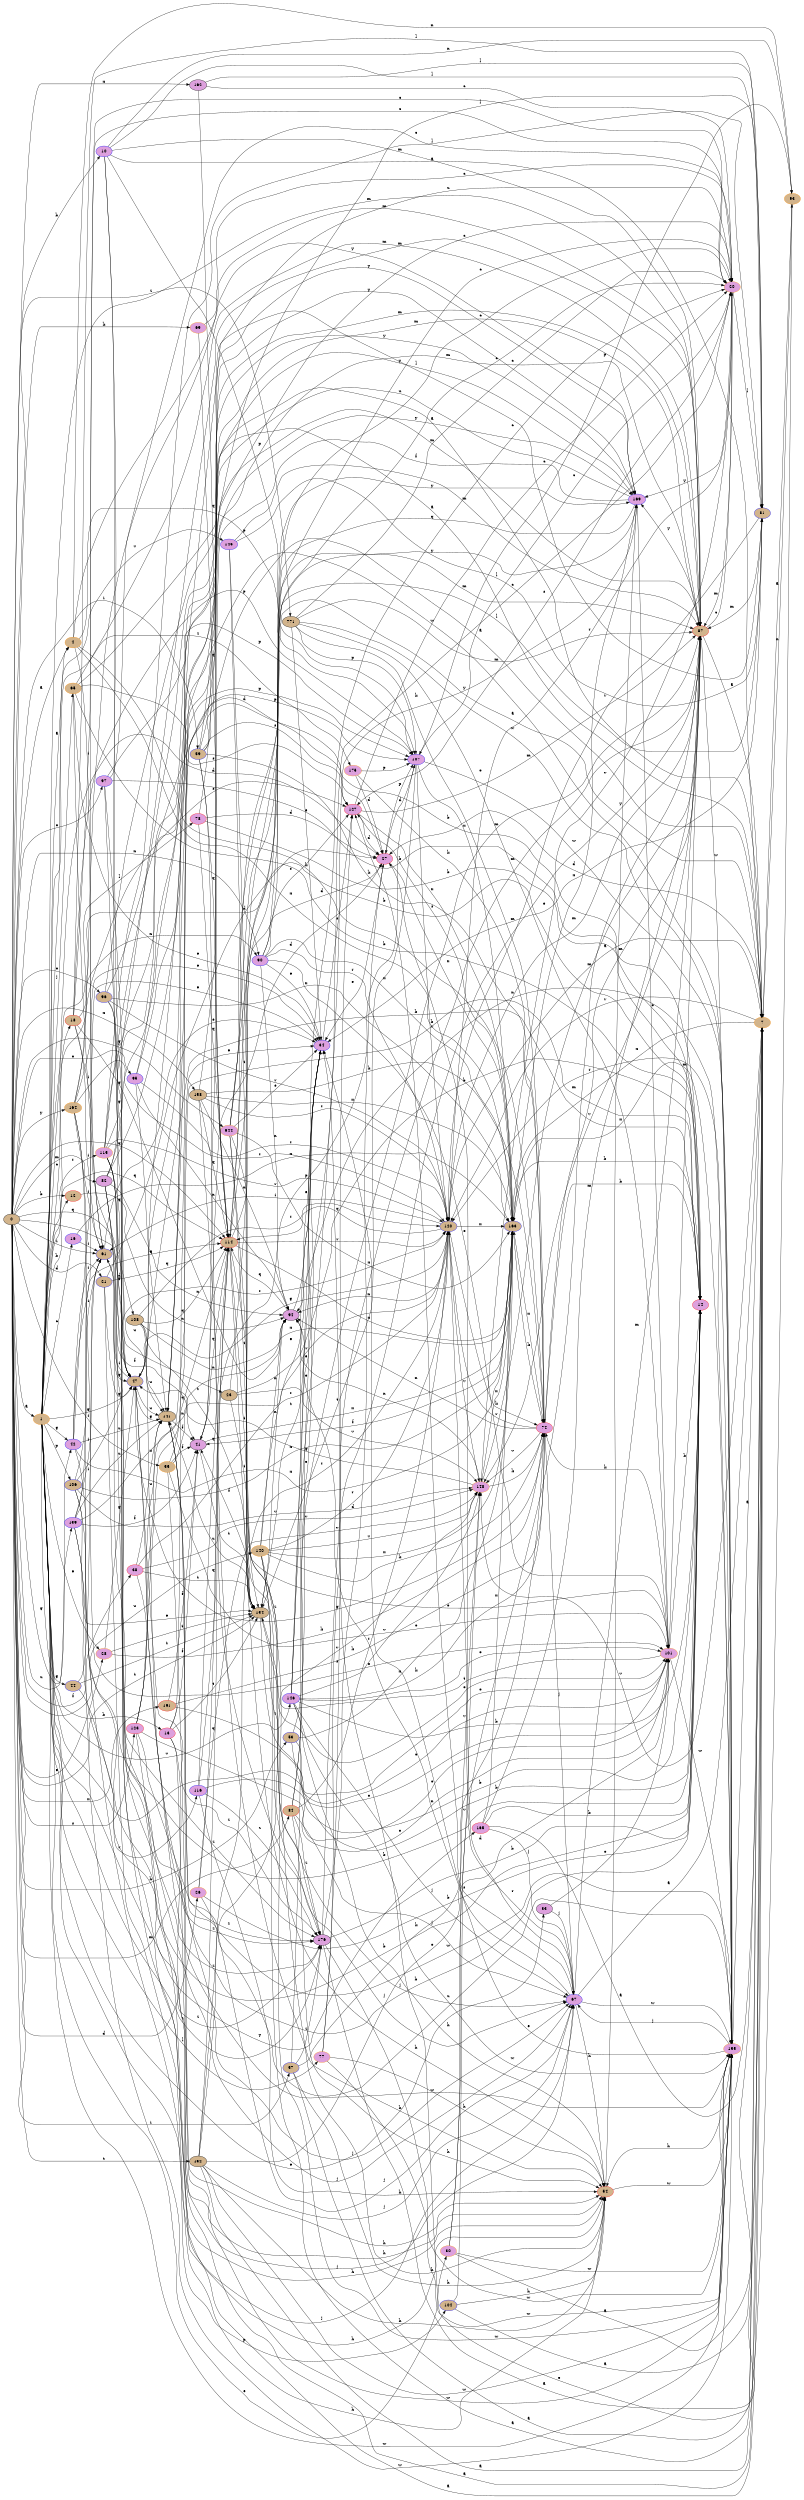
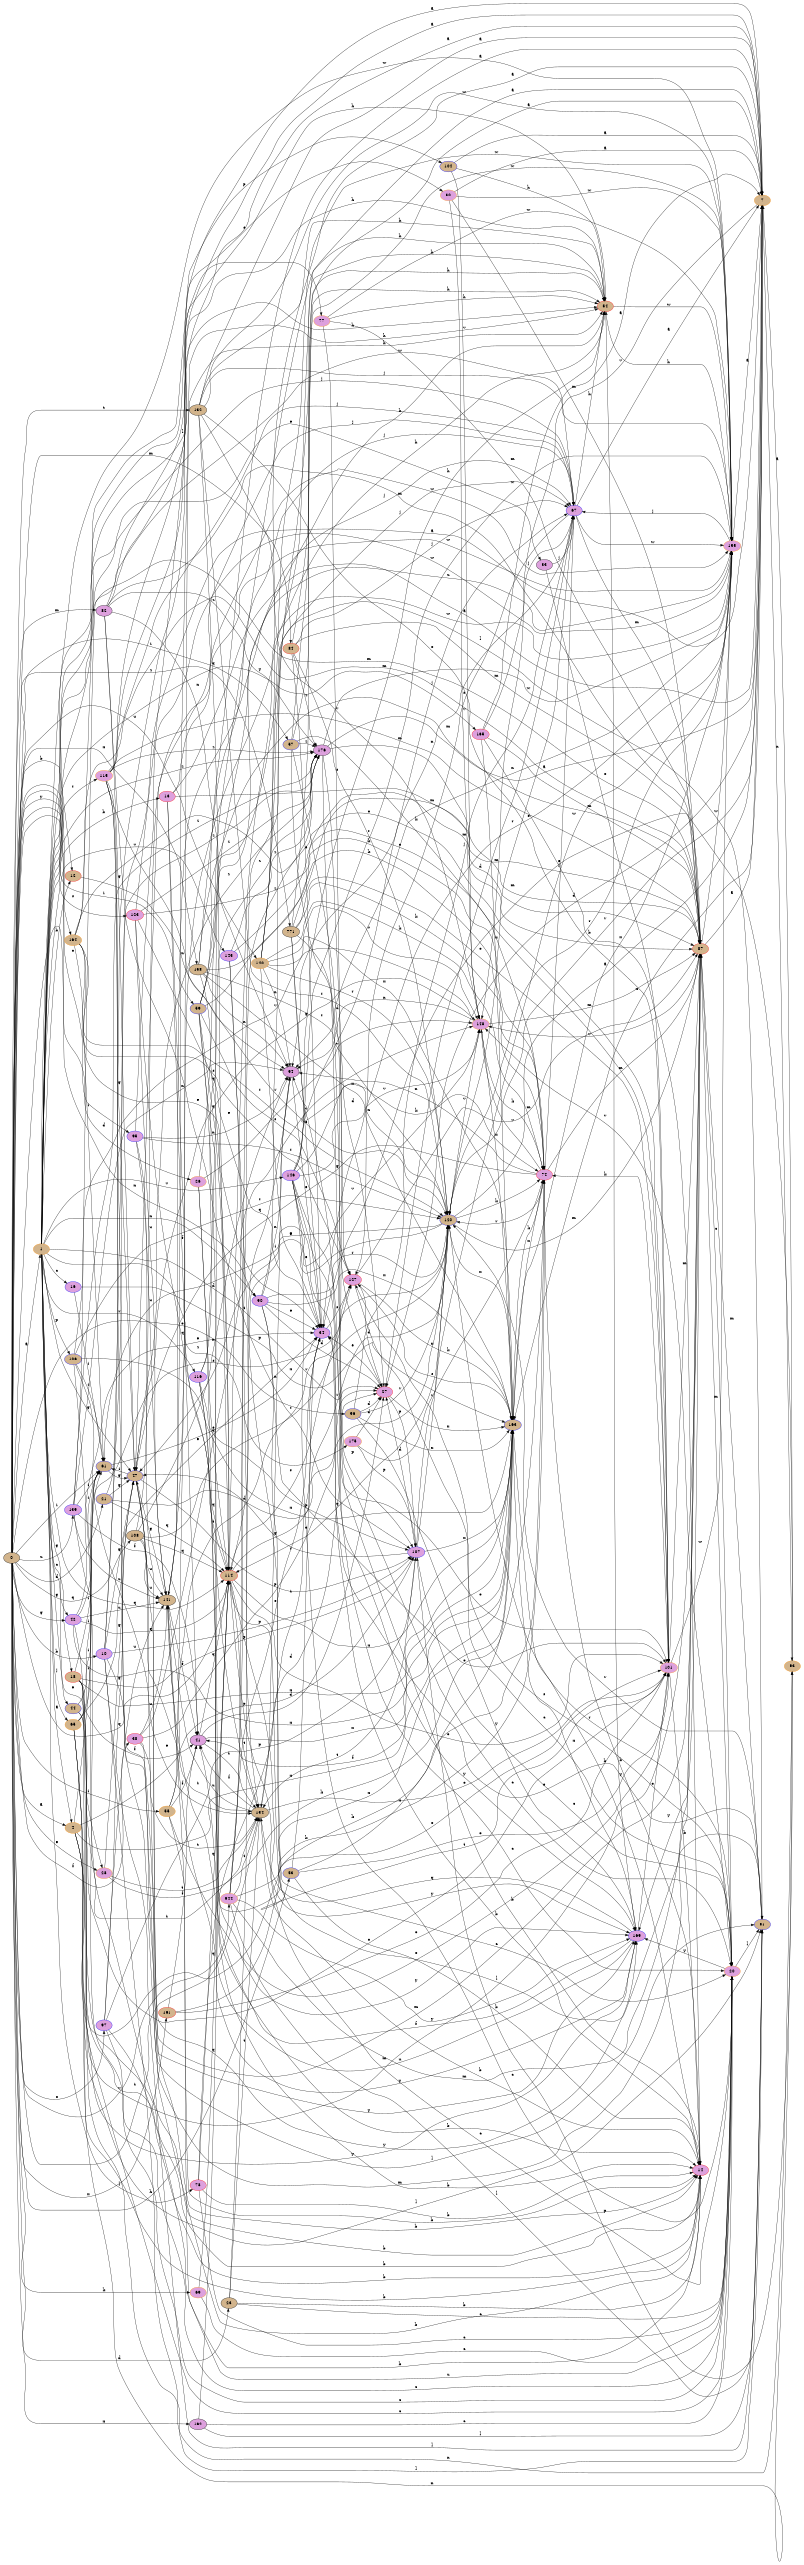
edge "57" -> "27": added, label "d"
edge "96" -> "47": now "107" -> "47"
